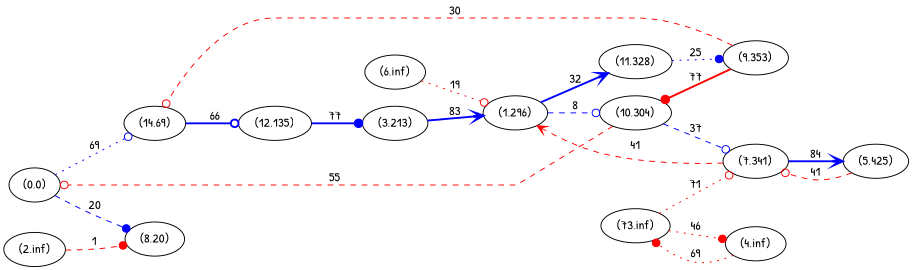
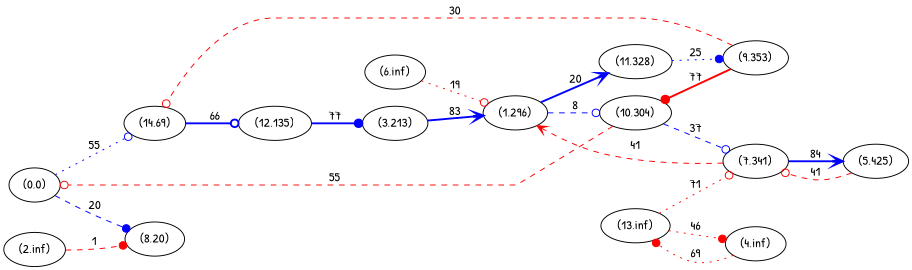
edge "(1,296)" -> "(11,328)": label "32" -> "20"
edge "(0,0)" -> "(14,69)": label "69" -> "55"
node "(73,inf)": label "(73,inf)" -> "(13,inf)"
